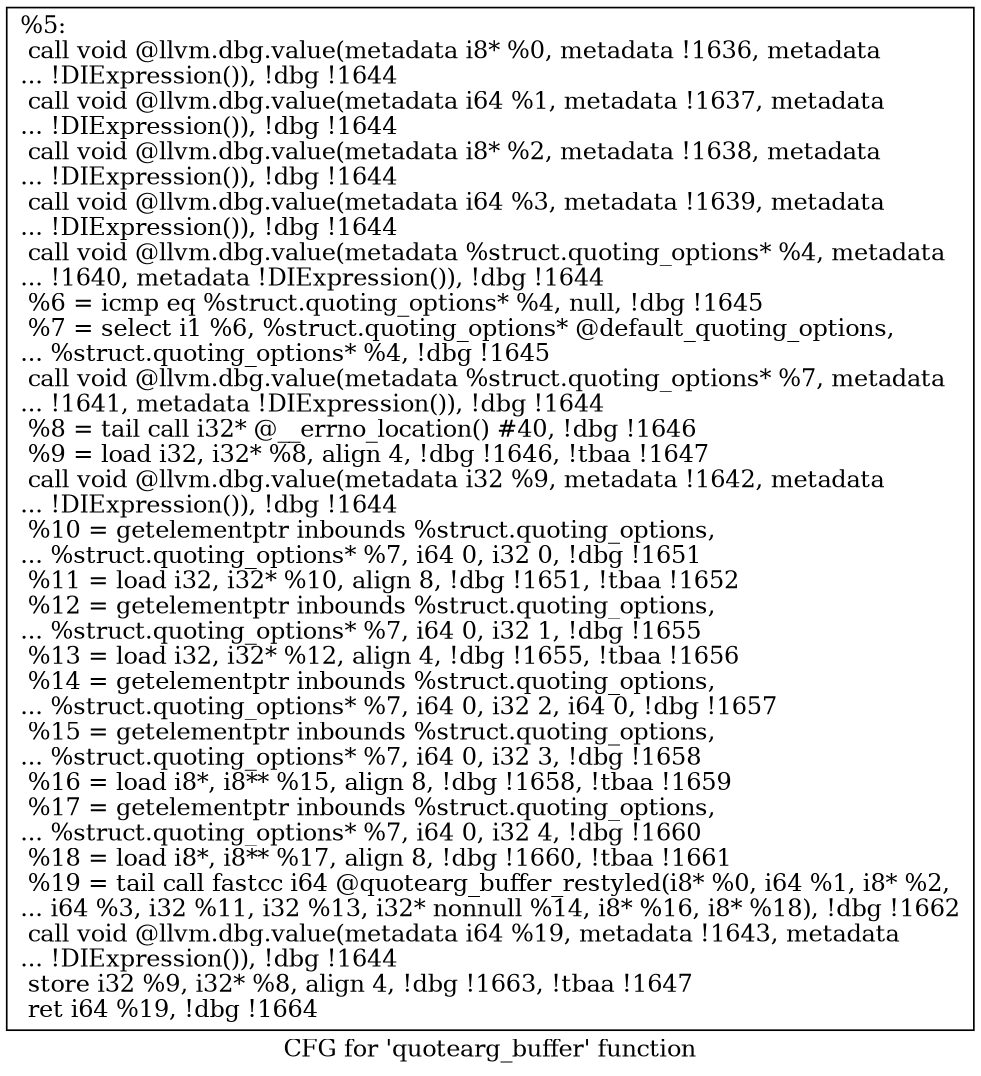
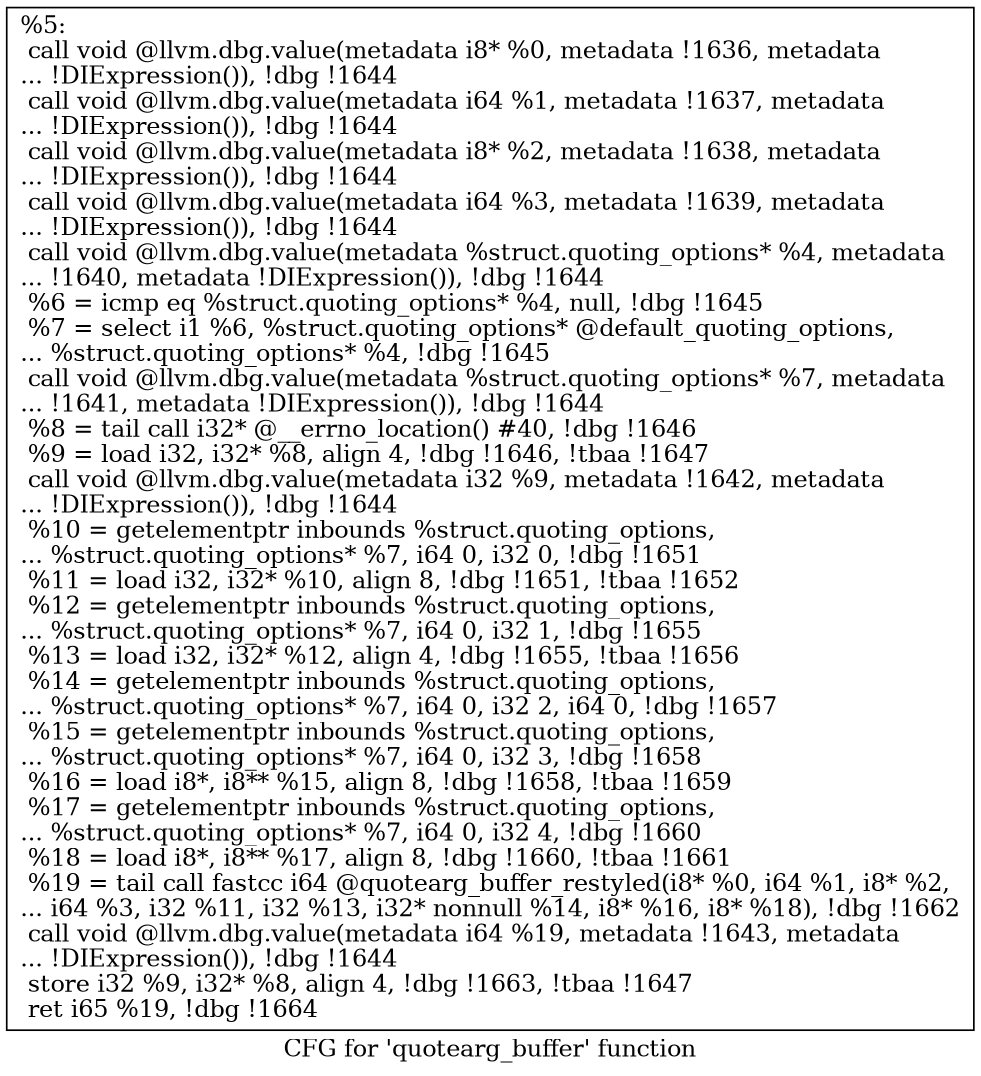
node "%5:": text "ret i64 %19, !dbg !1664" -> "ret i65 %19, !dbg !1664"
